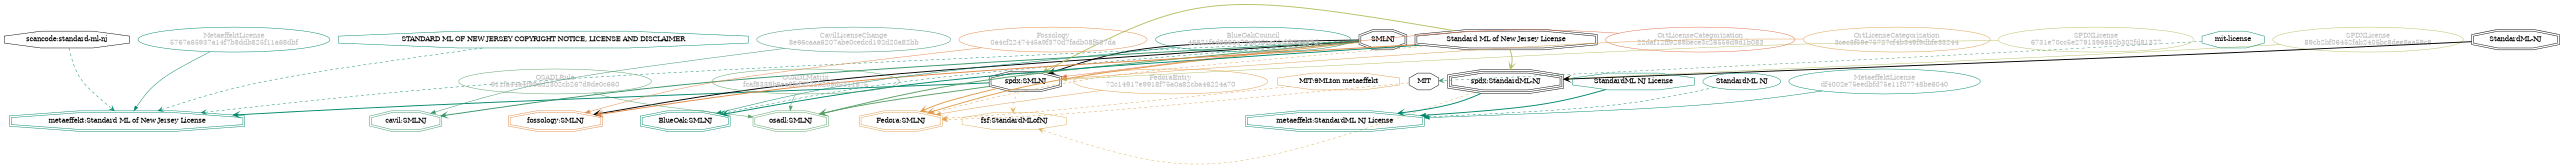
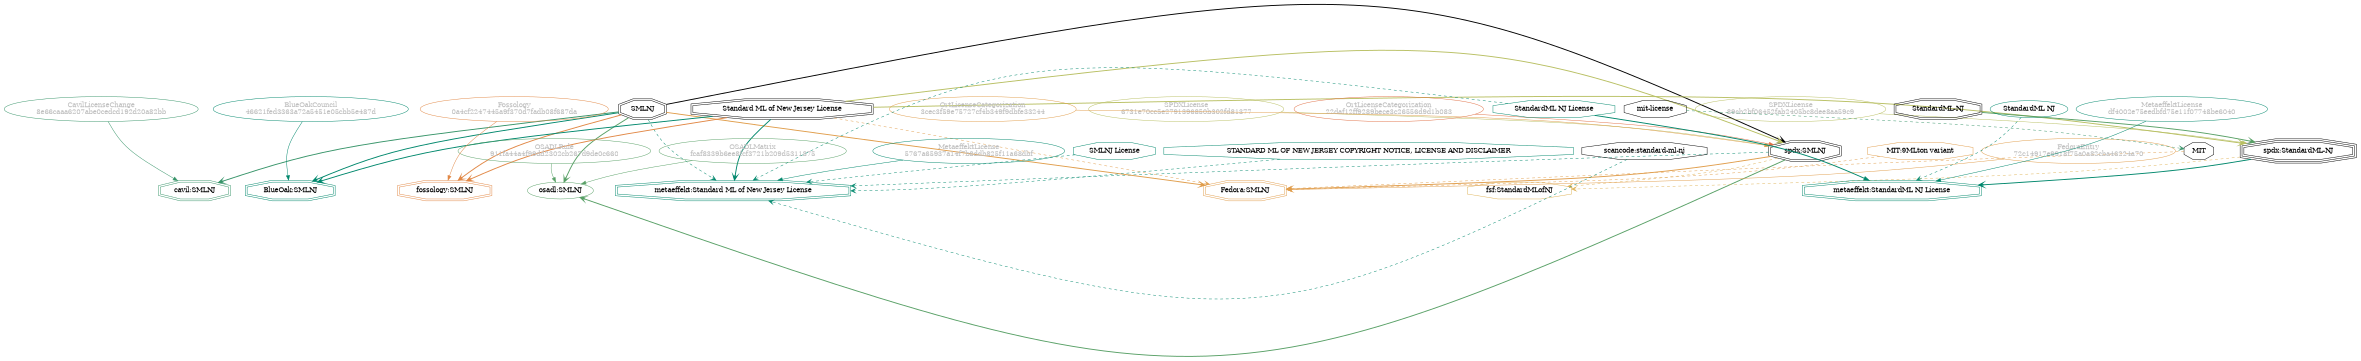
node "mit-license": color #00876c -> black
edge "StandardML-NJ" -> "spdx:StandardML-NJ": color black -> #58a066
edge "StandardML NJ License" -> "metaeffekt:Standard ML of New Jersey License": added
edge "SMLNJ" -> "fossology:SMLNJ": color black -> #e18745
edge "SMLNJ" -> "BlueOak:SMLNJ": style dashed -> bold
node "MIT:9MLton metaeffekt": label "MIT:9MLton metaeffekt" -> "MIT:9MLton variant"
edge "spdx:SMLNJ" -> "metaeffekt:Standard ML of New Jersey License": style bold -> dashed
node "osadl:SMLNJ": shape doubleoctagon -> ellipse
edge "Standard ML of New Jersey License" -> "metaeffekt:Standard ML of New Jersey License": added
node "SMLNJ License": added
